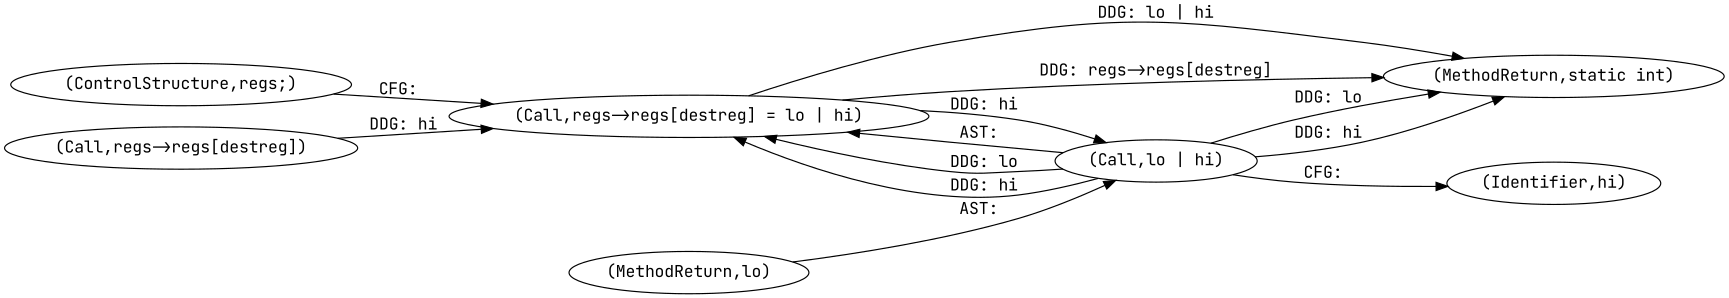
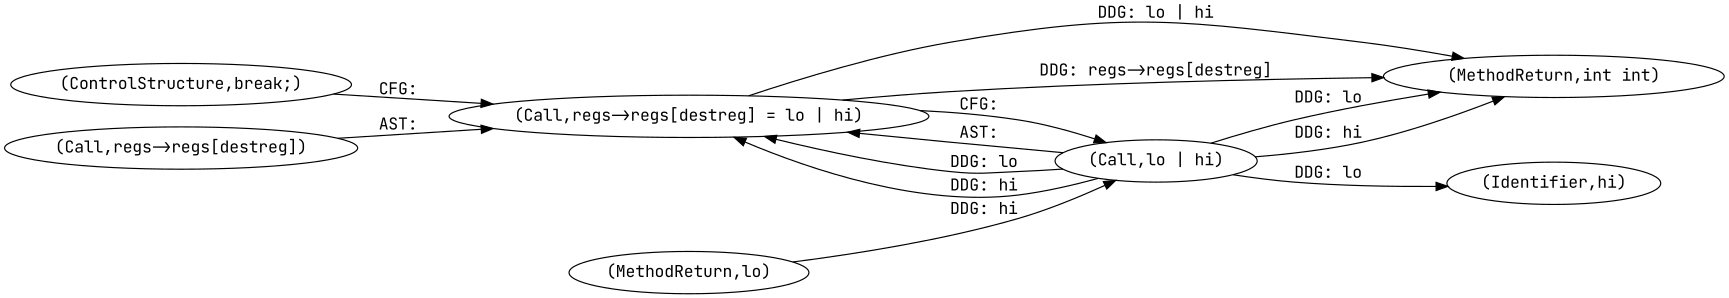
node "(MethodReturn,static int)": label "(MethodReturn,static int)" -> "(MethodReturn,int int)"
node "(ControlStructure,regs;)": label "(ControlStructure,regs;)" -> "(ControlStructure,break;)"
edge "(Call,regs->regs[destreg] = lo | hi)" -> "(Call,lo | hi)": label "DDG: hi" -> "CFG: "
edge "(Call,regs->regs[destreg])" -> "(Call,regs->regs[destreg] = lo | hi)": label "DDG: hi" -> "AST: "
edge "(Call,lo | hi)" -> "(Identifier,hi)": label "CFG: " -> "DDG: lo"
edge "(MethodReturn,lo)" -> "(Call,lo | hi)": label "AST: " -> "DDG: hi"
